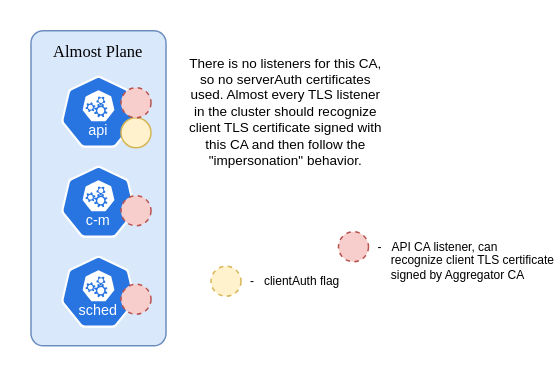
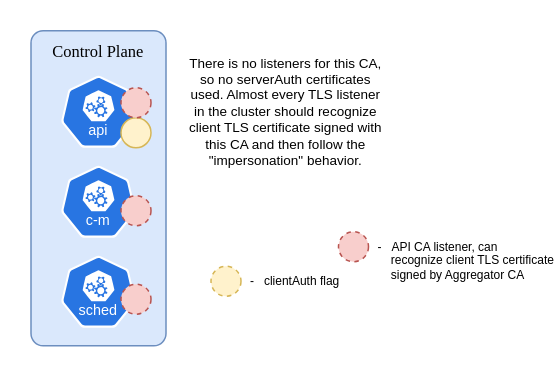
node "Almost Plane": label "Almost Plane" -> "Control Plane"
